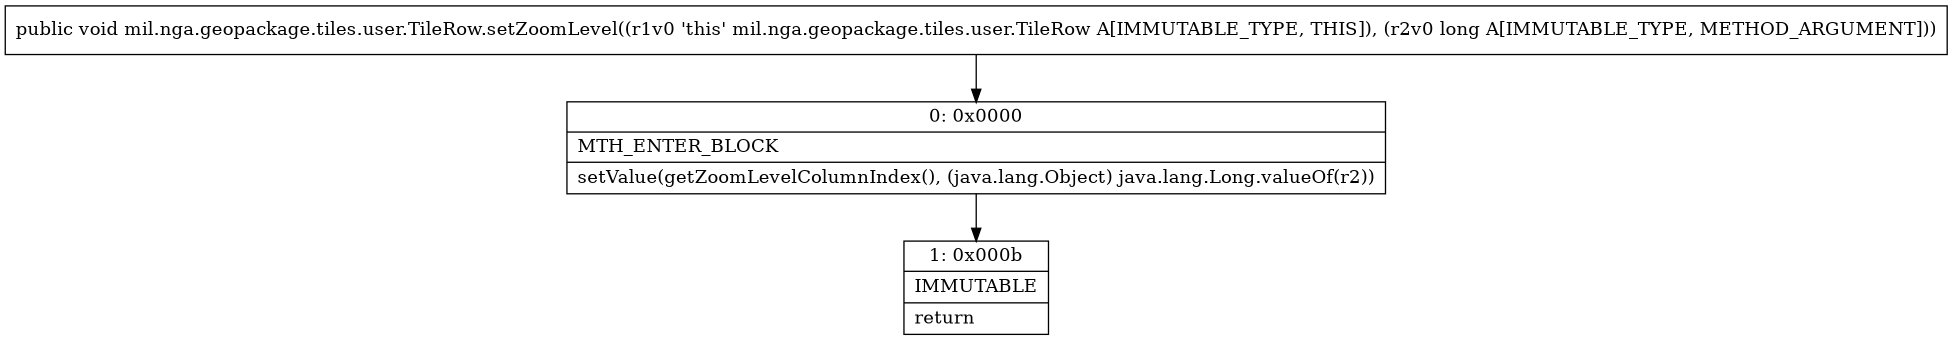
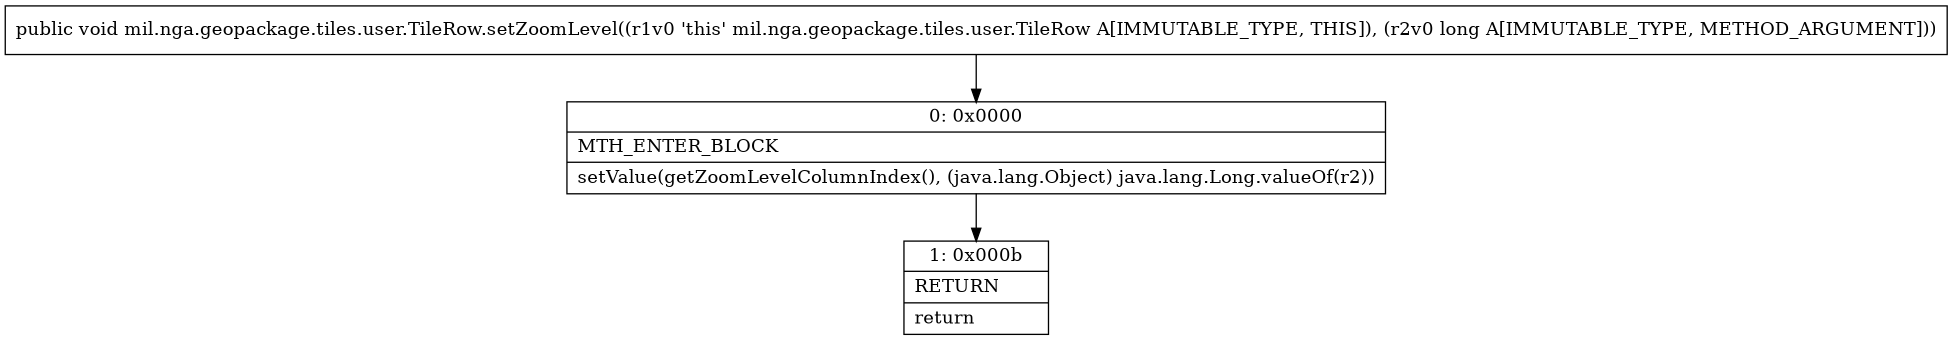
node "1: 0x000b": text "IMMUTABLE" -> "RETURN"
